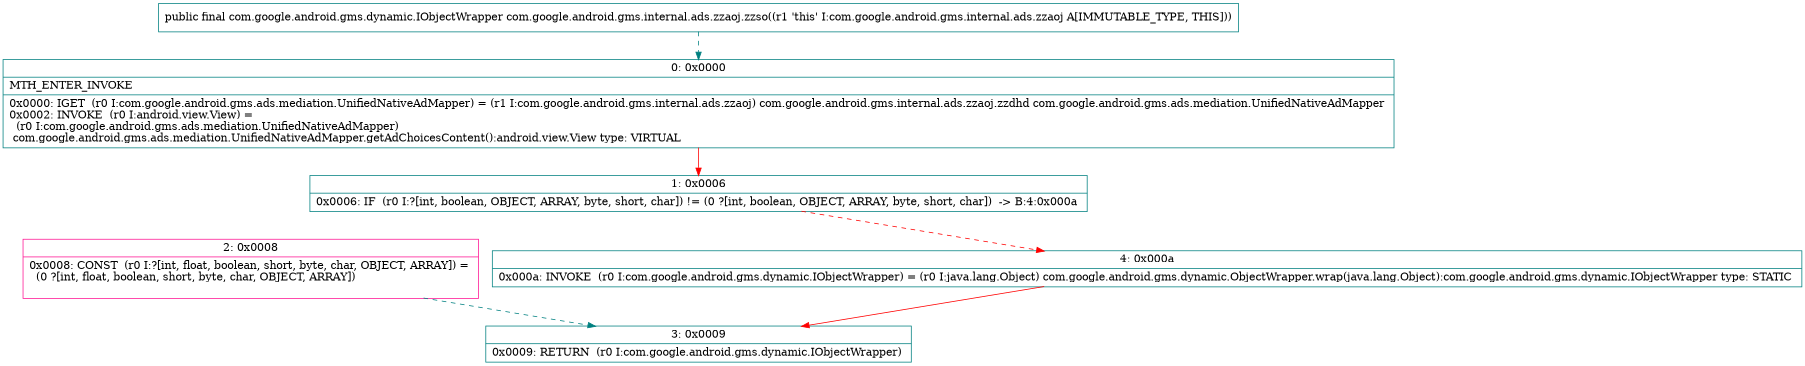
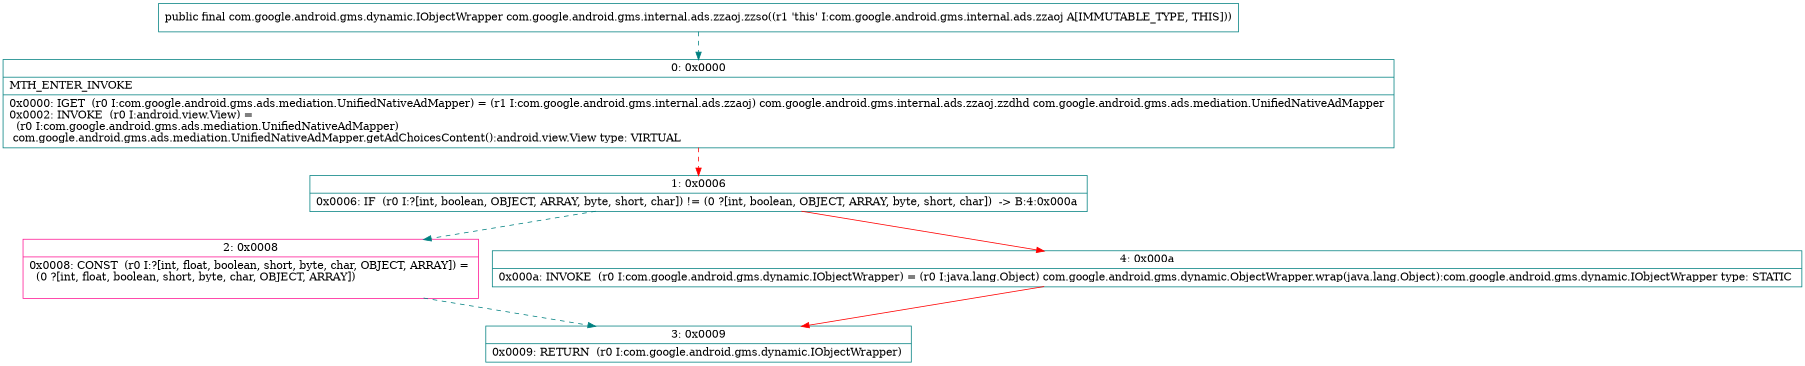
edge "0: 0x0000" -> "1: 0x0006": style solid -> dashed
edge "1: 0x0006" -> "2: 0x0008": added
edge "1: 0x0006" -> "4: 0x000a": style dashed -> solid
